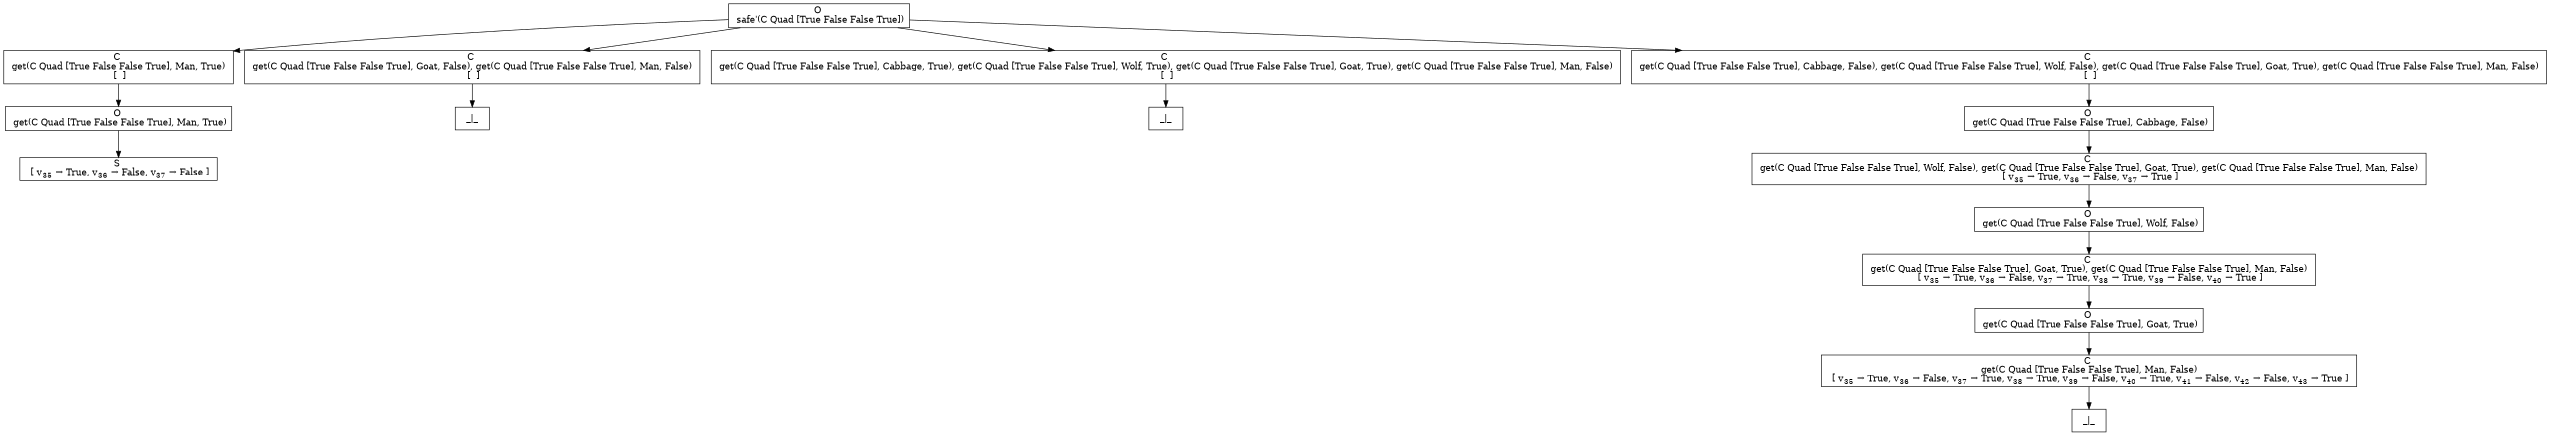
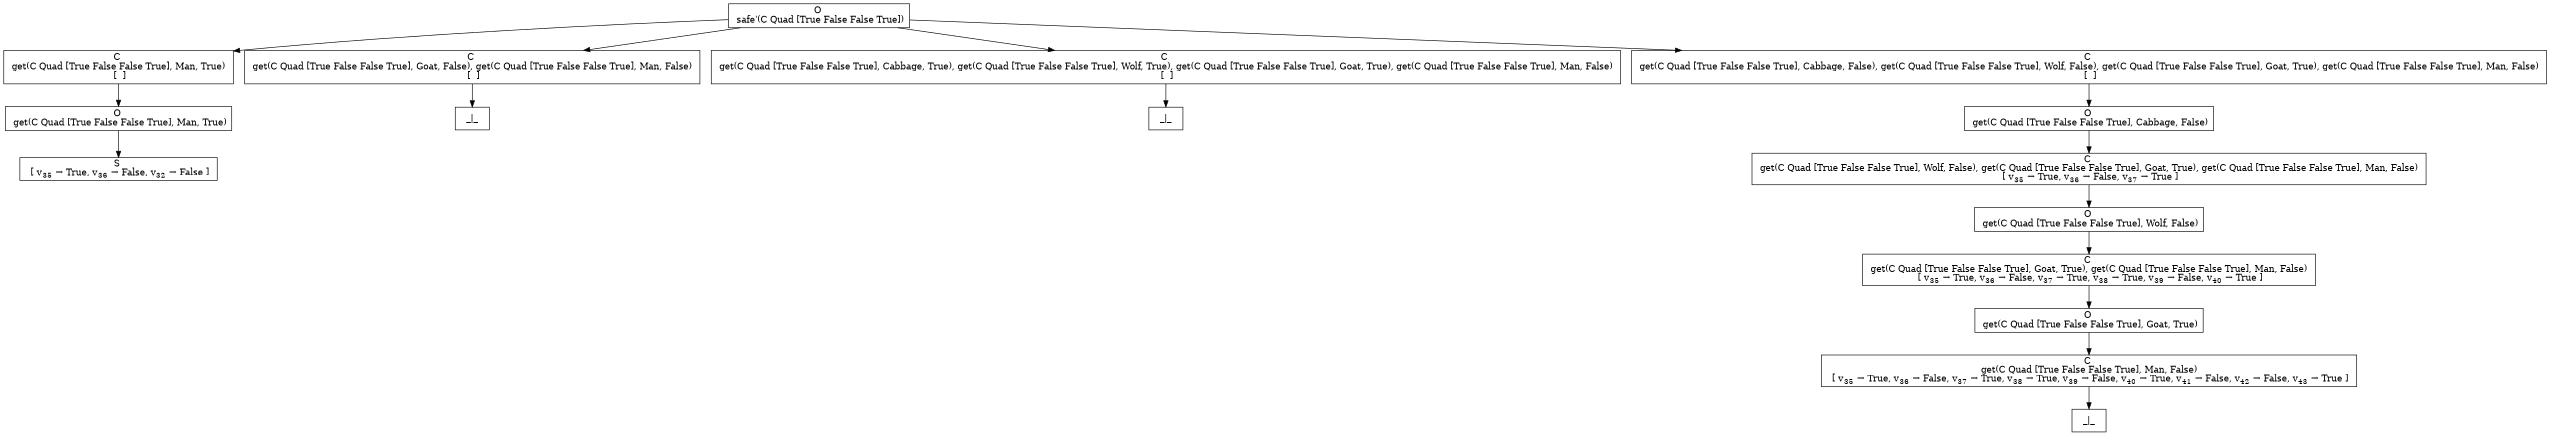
node "S": text "37" -> "32"
